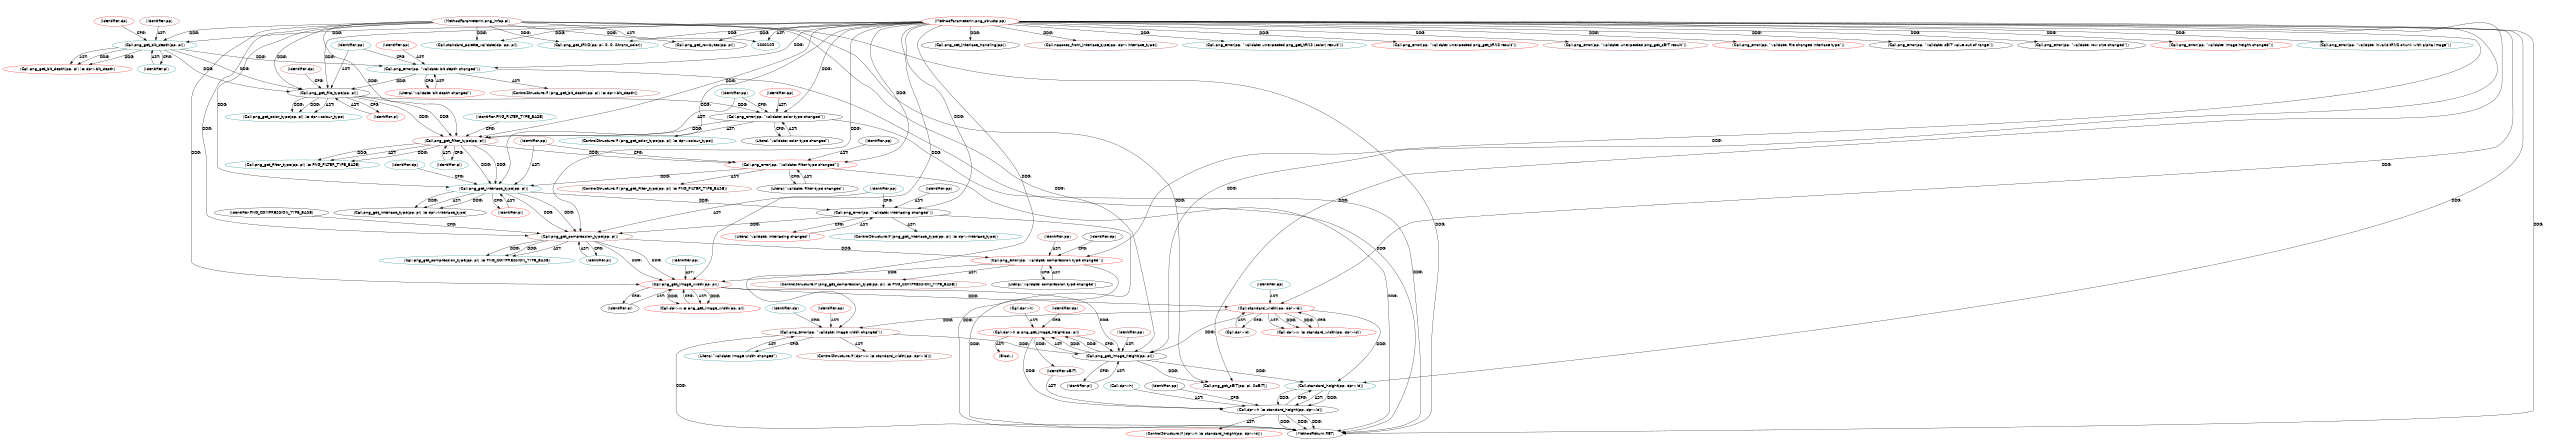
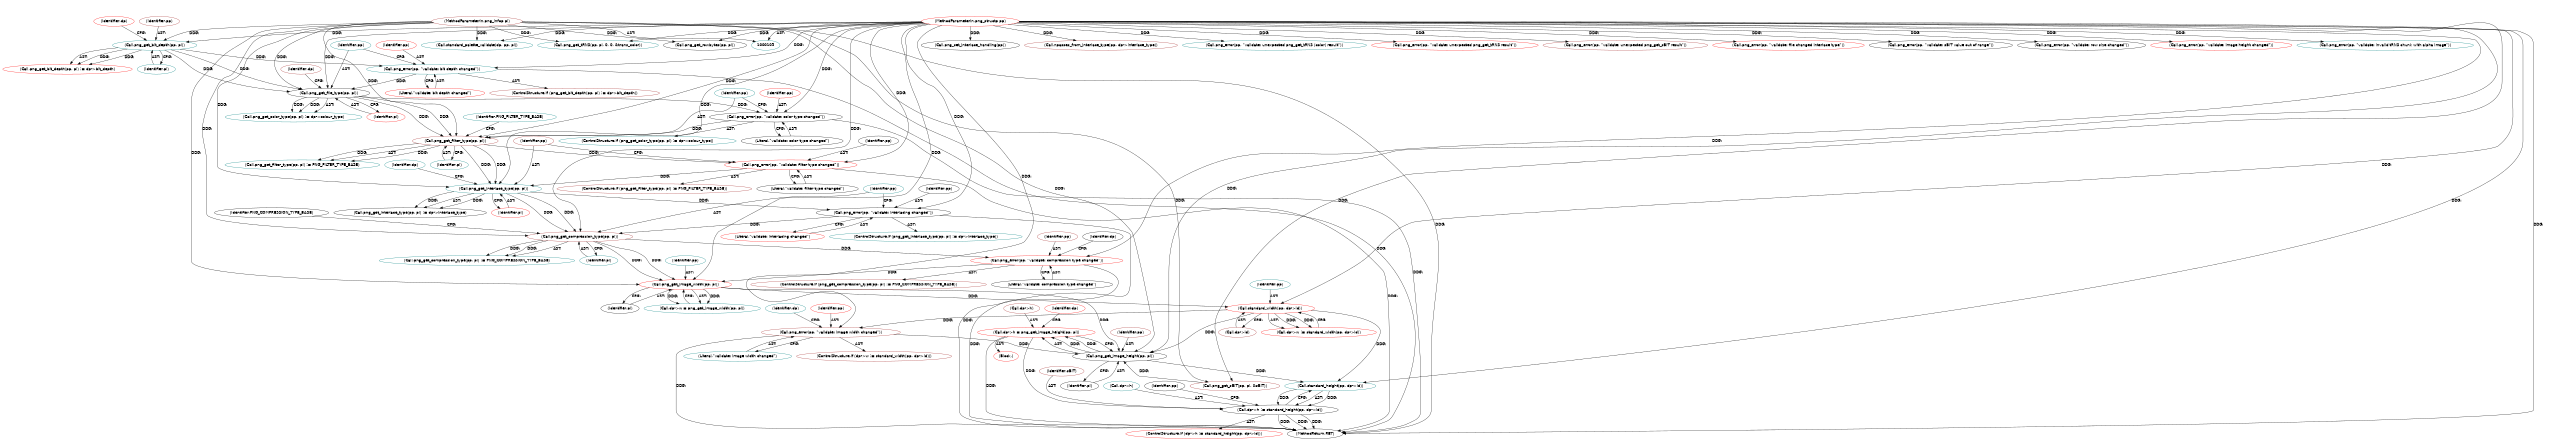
node "(Call,dp->w = png_get_image_width(pp, pi))": color red -> teal
edge "(Call,dp->h = png_get_image_height(pp, pi))" -> "(Identifier,sBIT)": now "(Call,dp->h = png_get_image_height(pp, pi))" -> "(MethodReturn,RET)"
edge "(Call,png_get_image_height(pp, pi))" -> "(Call,png_get_sBIT(pp, pi, &sBIT))": reversed
